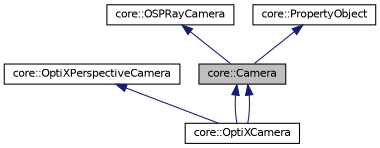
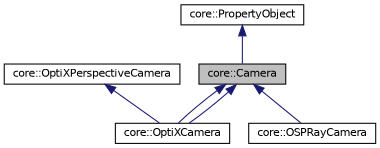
edge "core::Camera" -> "core::OSPRayCamera": reversed
